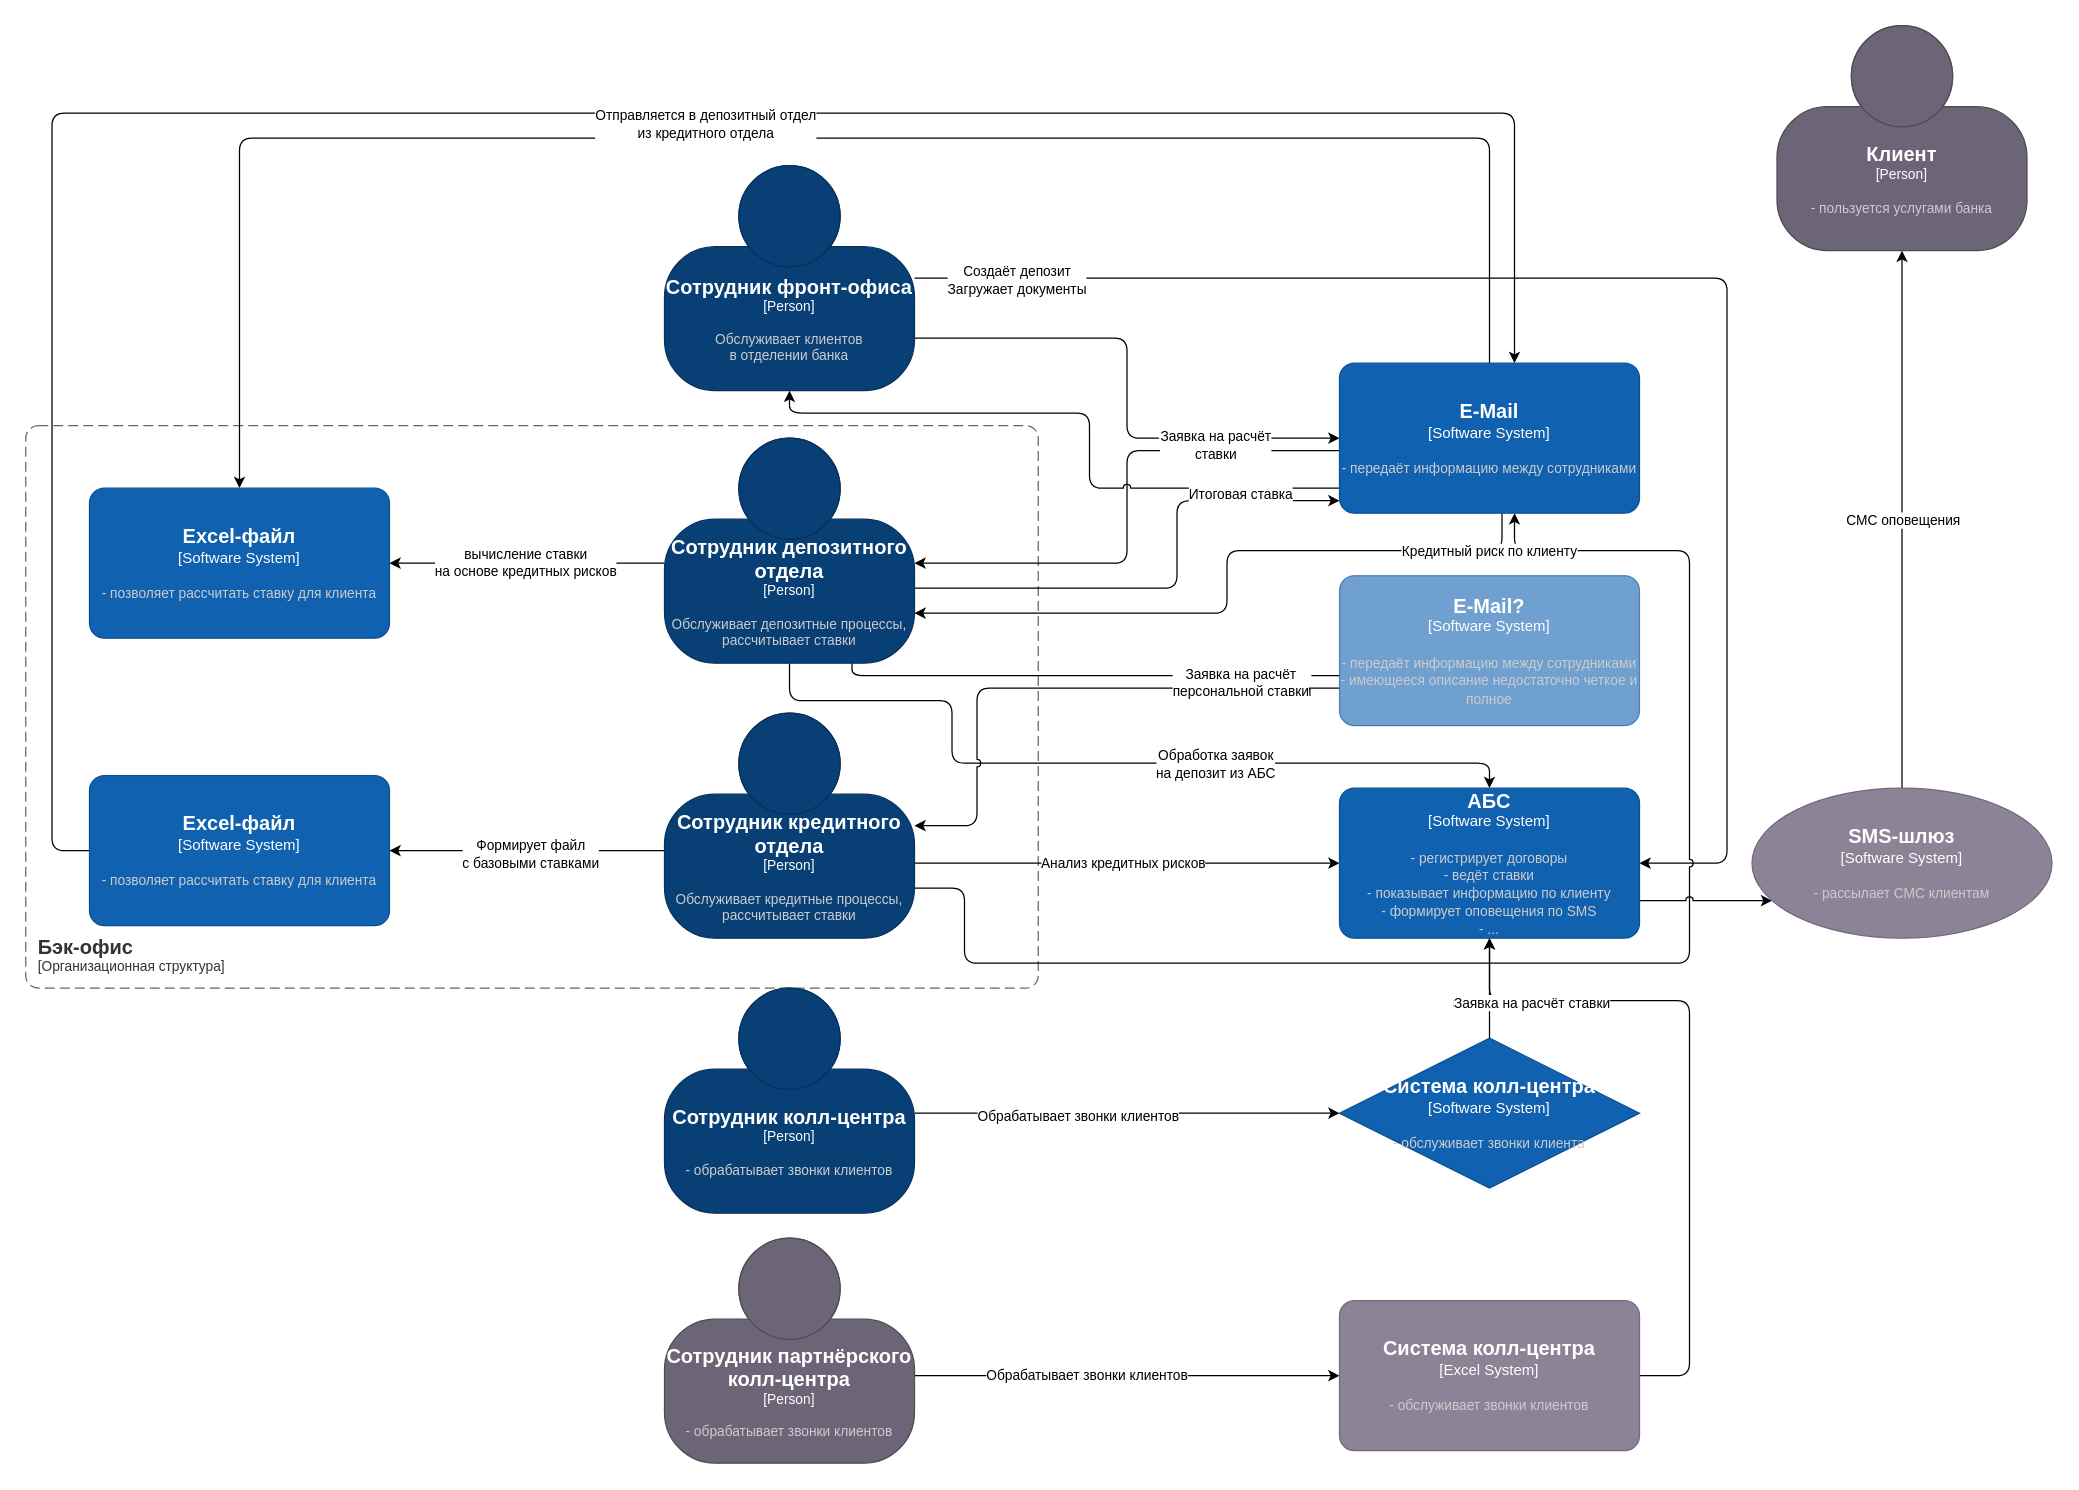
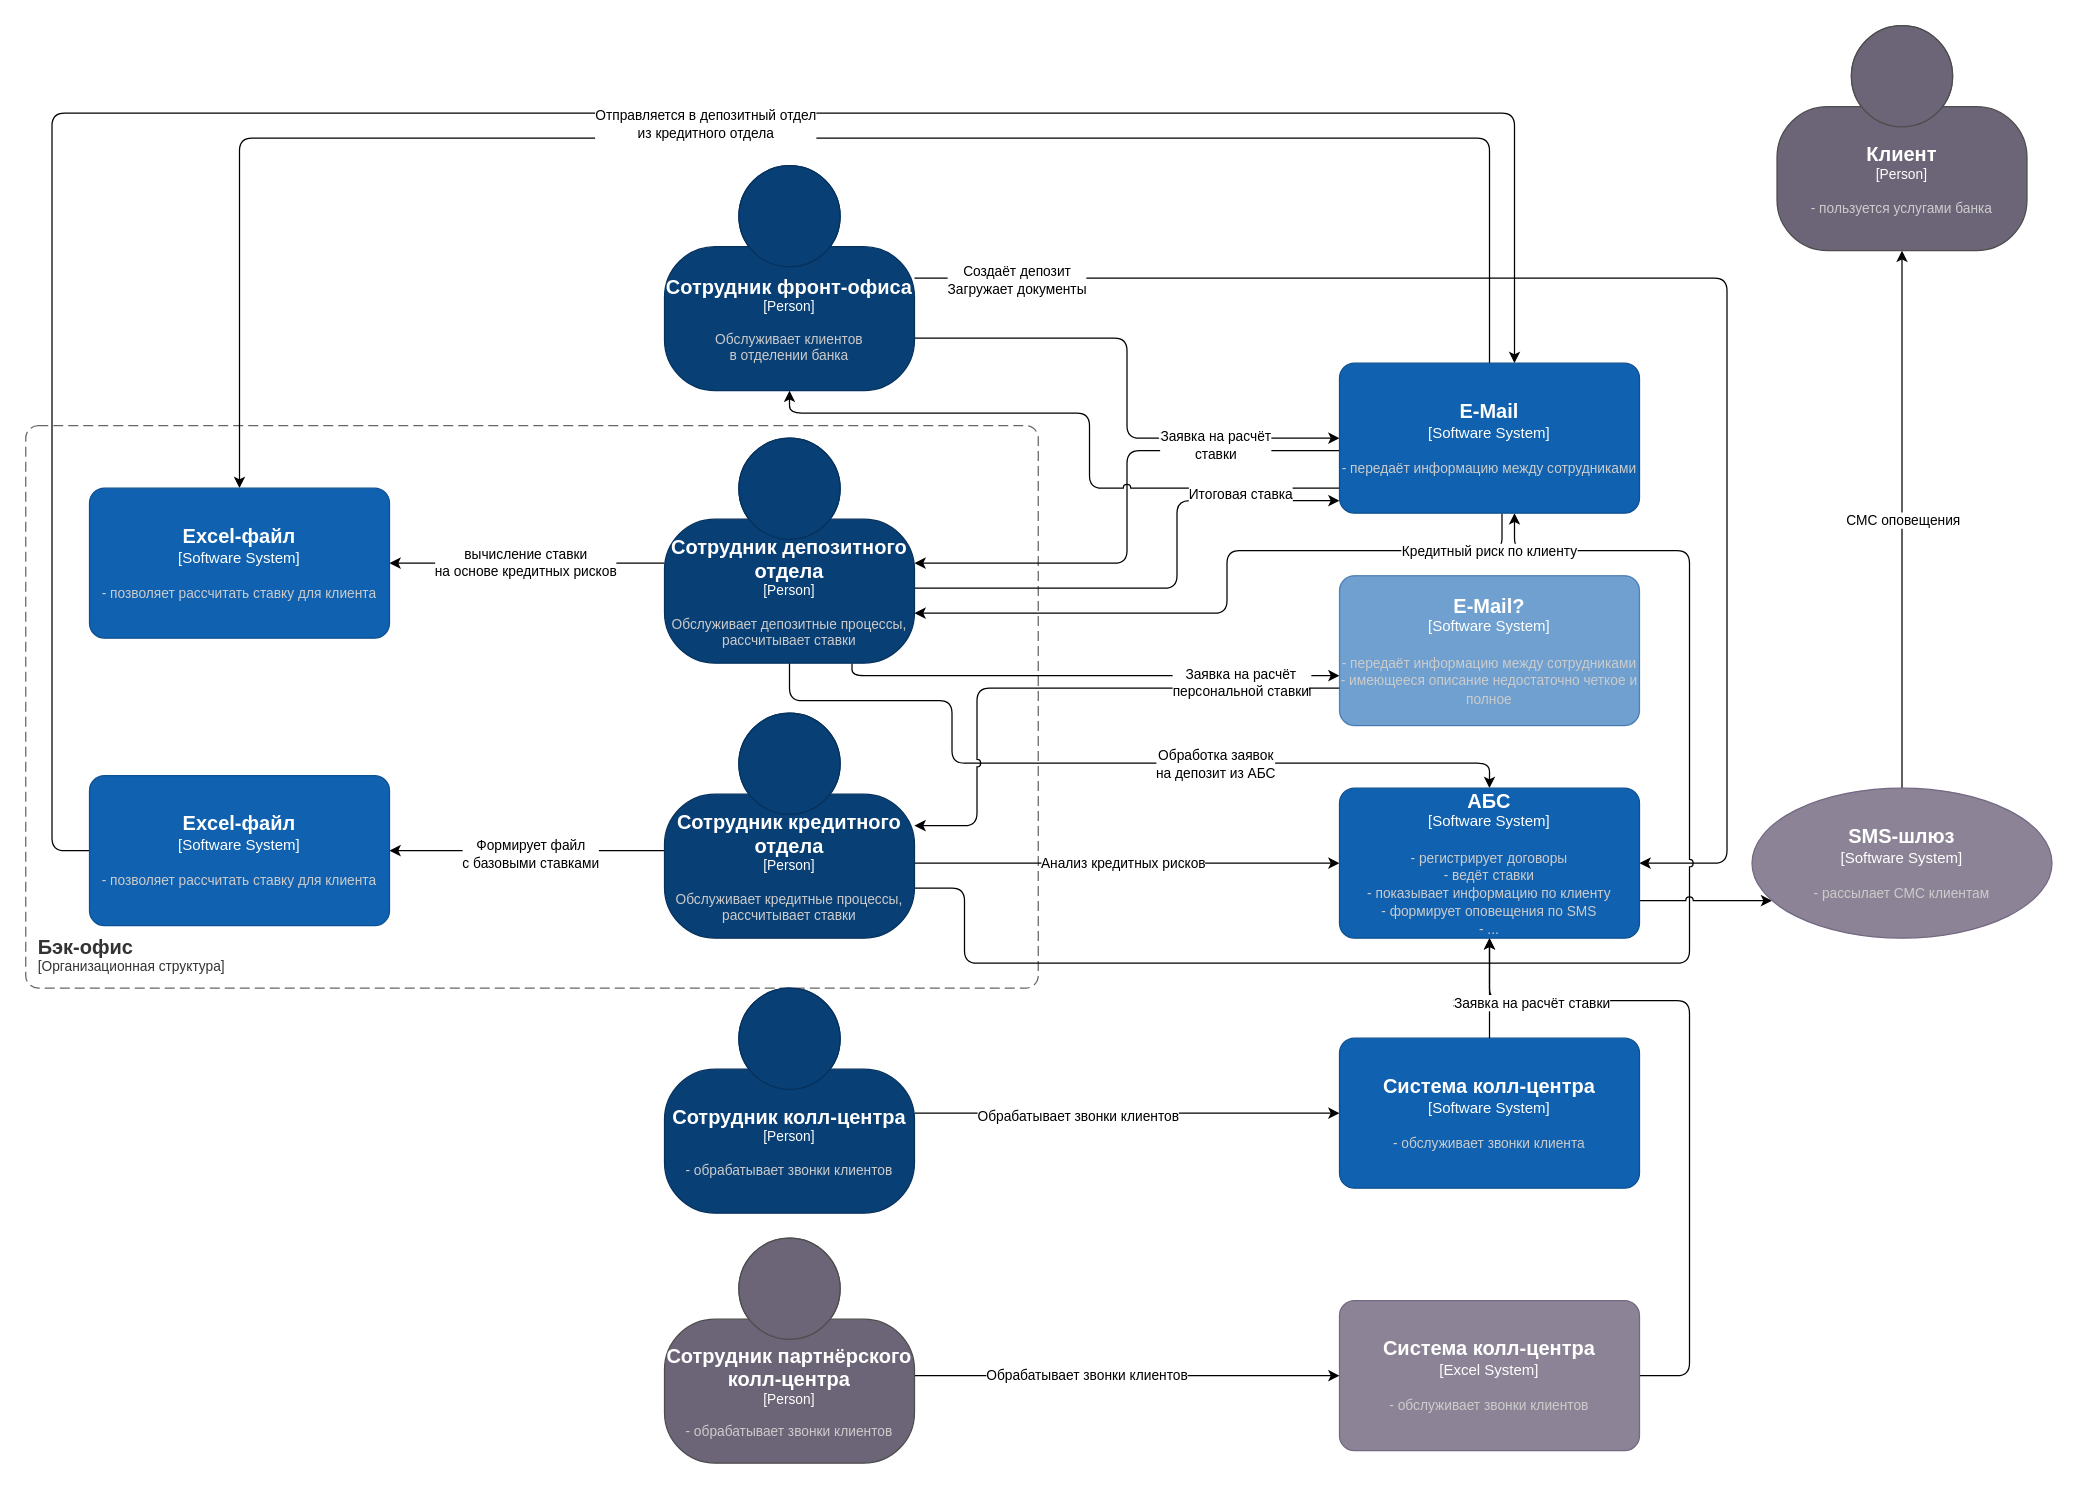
edge "Сотрудник депозитного отдела [Person] Обслуживает депозитные процессы, рассчитывает ставки" -- "E-Mail? [Software System] - передаёт информацию между сотрудниками - имеющееся описание недостаточно четкое и полное": arrowhead none -> classic
node "Система колл-центра [Software System] - обслуживает звонки клиента": shape diamond -> rounded rectangle
